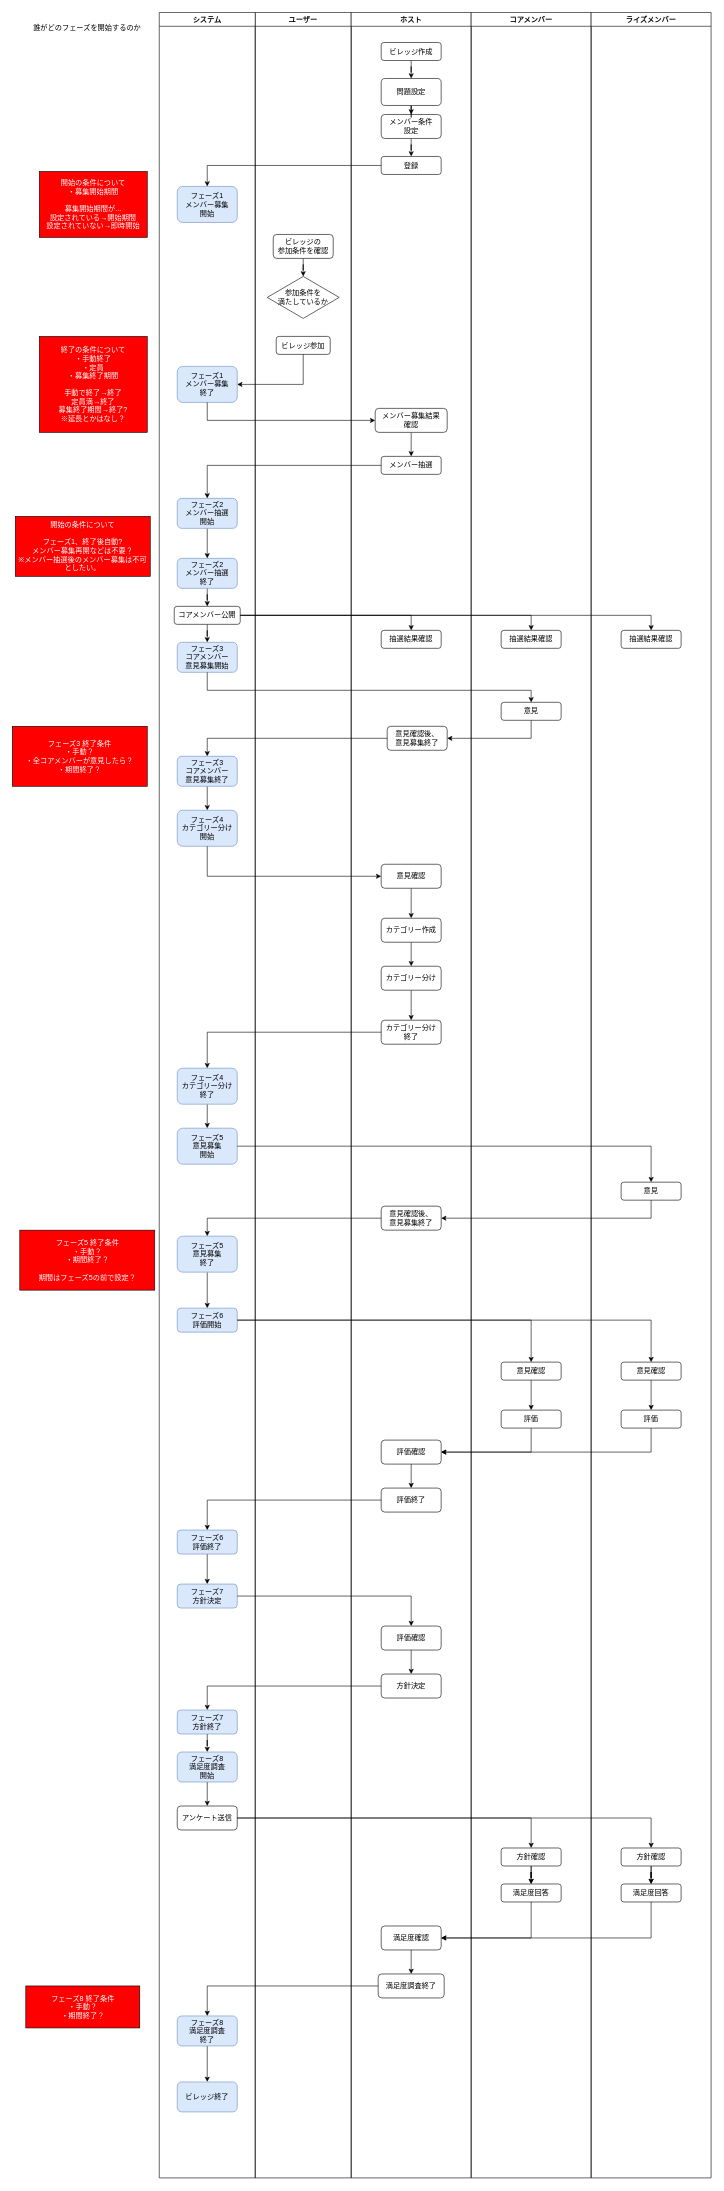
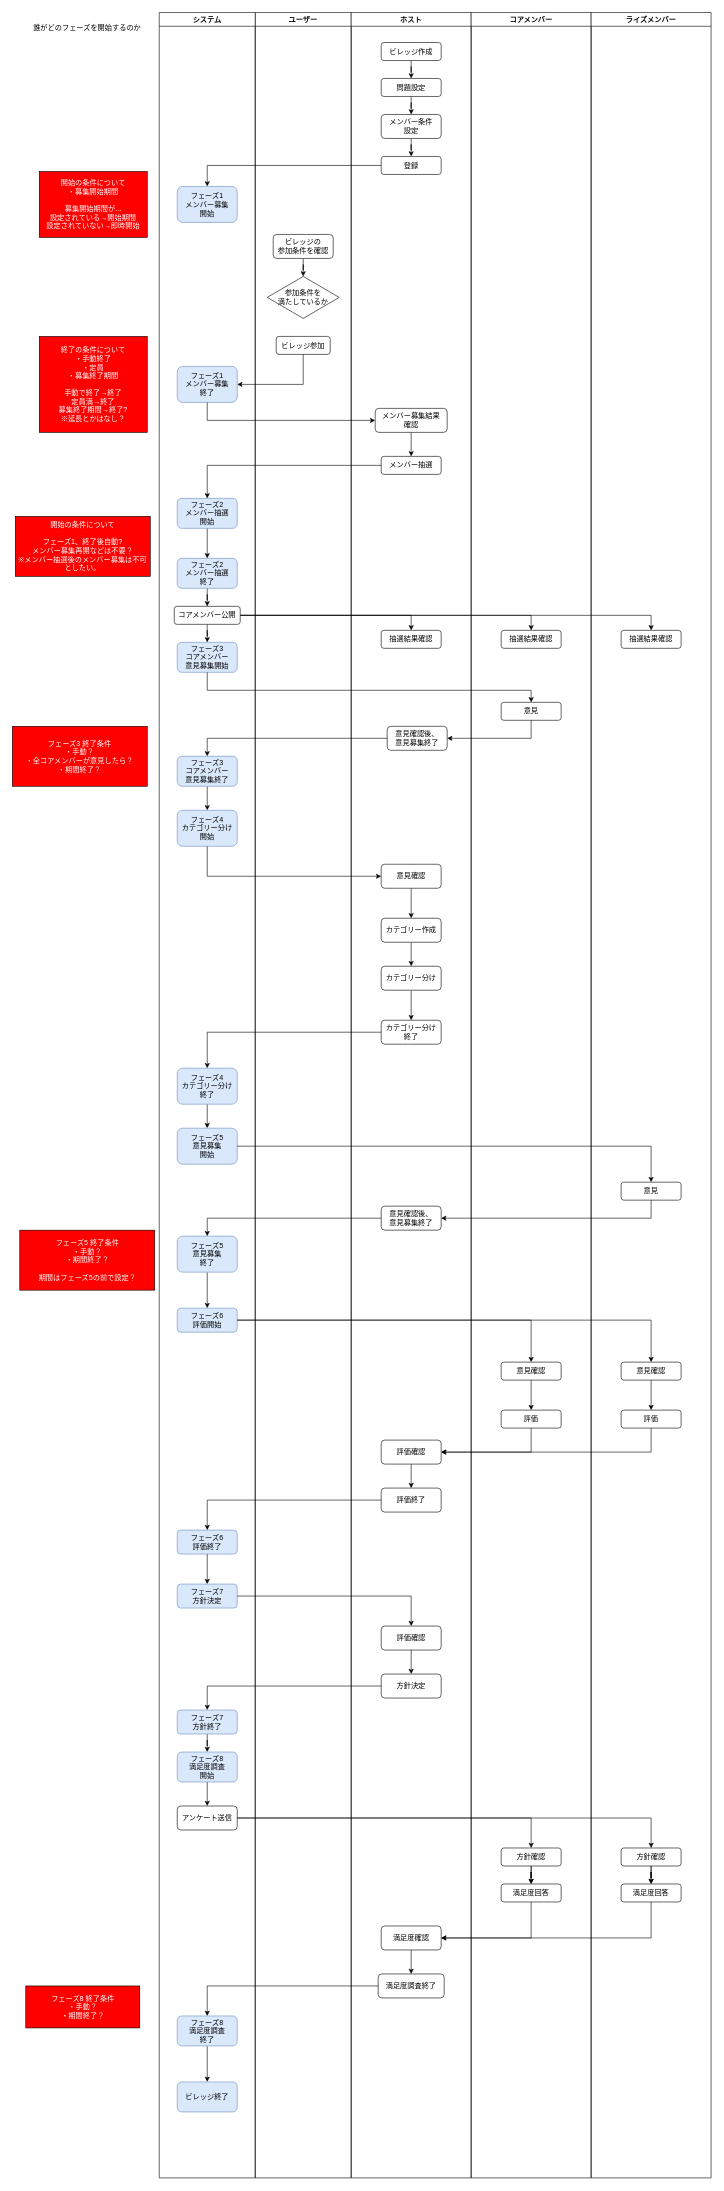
node "問題設定": size 60x27 -> 60x18
